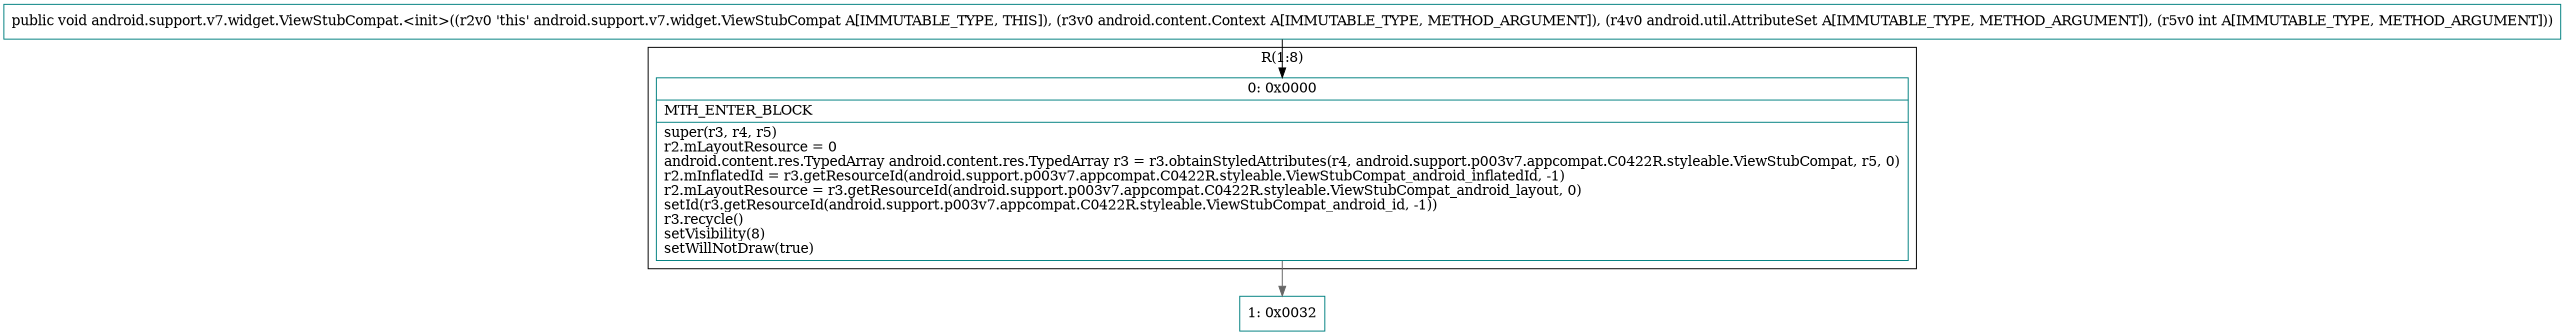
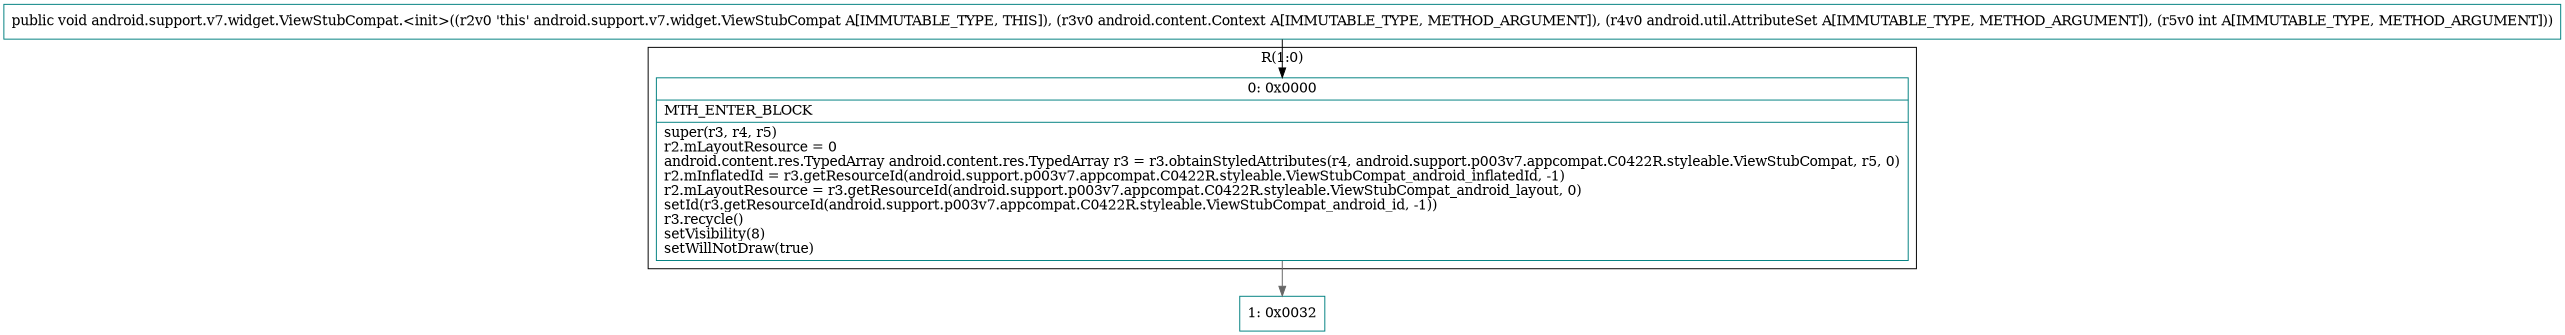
cluster "R(1:8)": label "R(1:8)" -> "R(1:0)"
